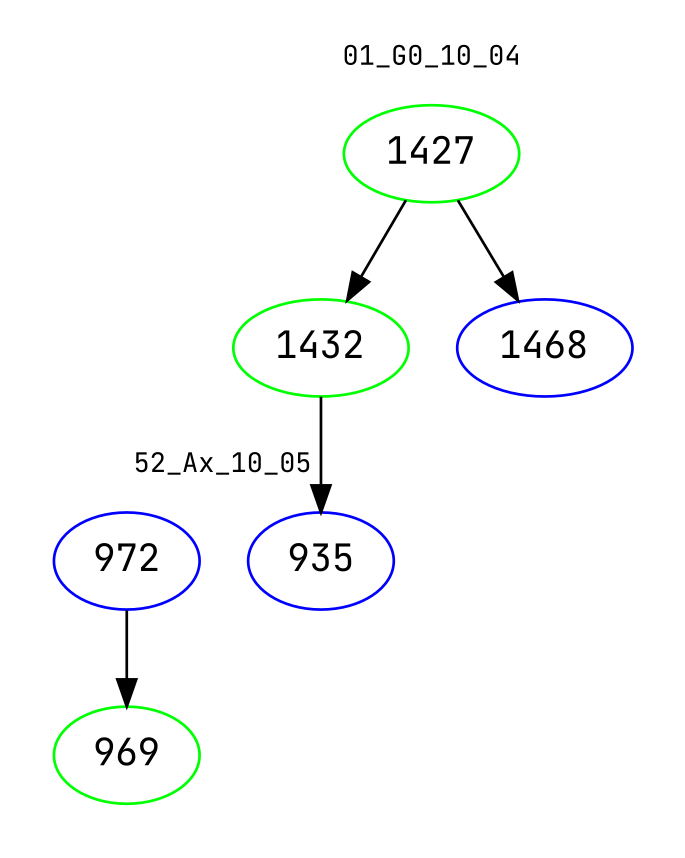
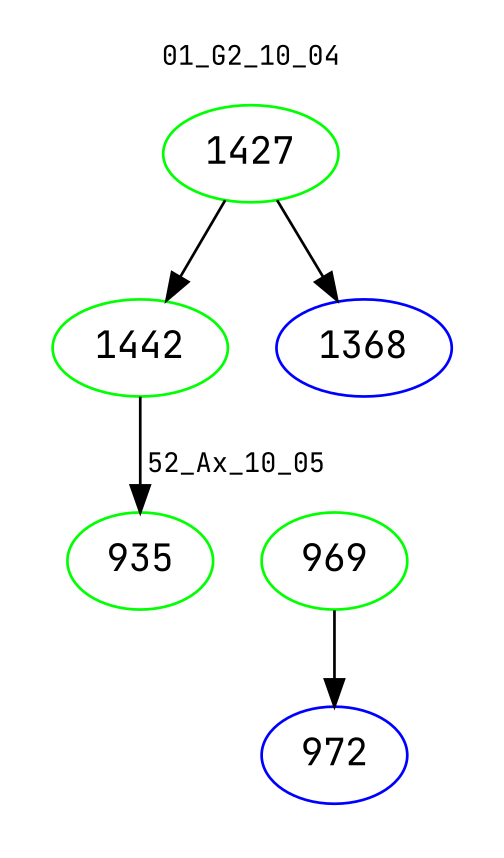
cluster "01_G0_10_04": label "01_G0_10_04" -> "01_G2_10_04"
node "1432": label "1432" -> "1442"
node "1468": label "1468" -> "1368"
node "935": color blue -> green
edge "972" -> "969": reversed
